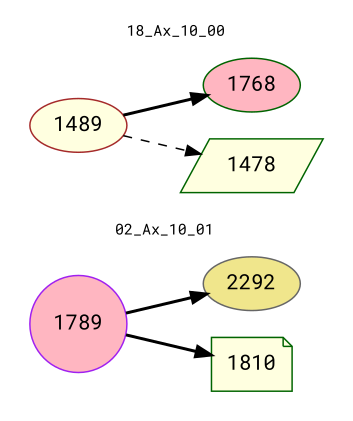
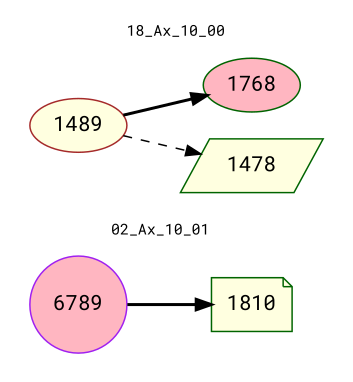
node "2292": removed
node "1789": label "1789" -> "6789"
